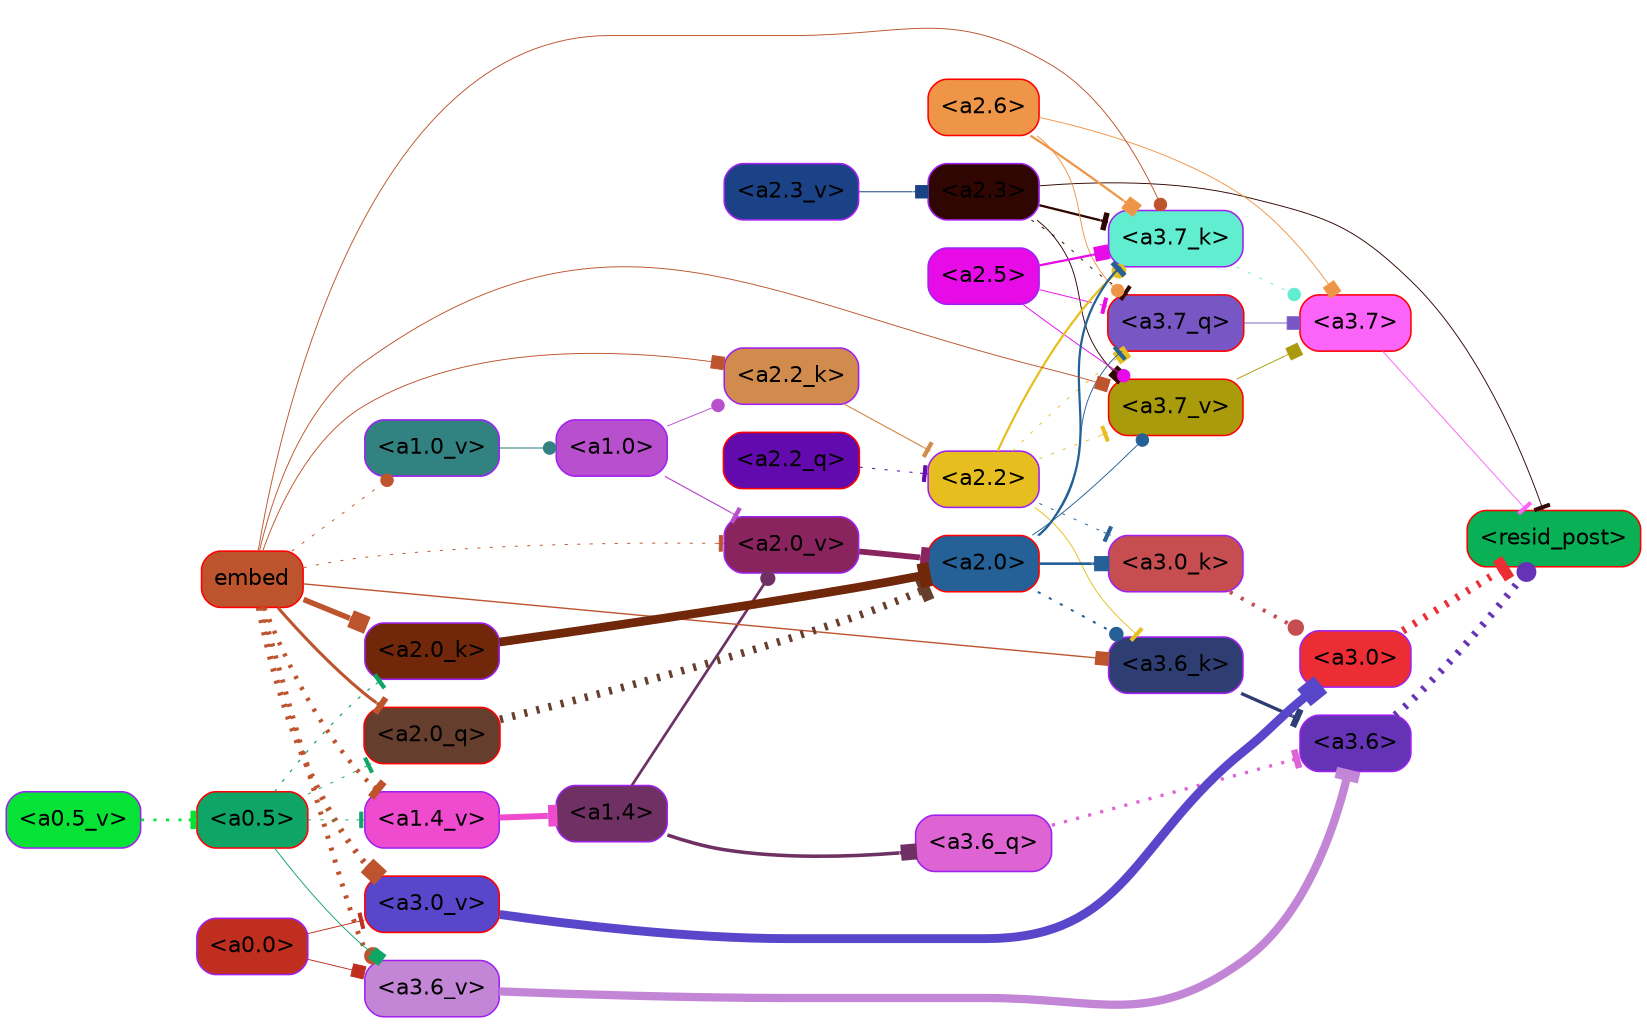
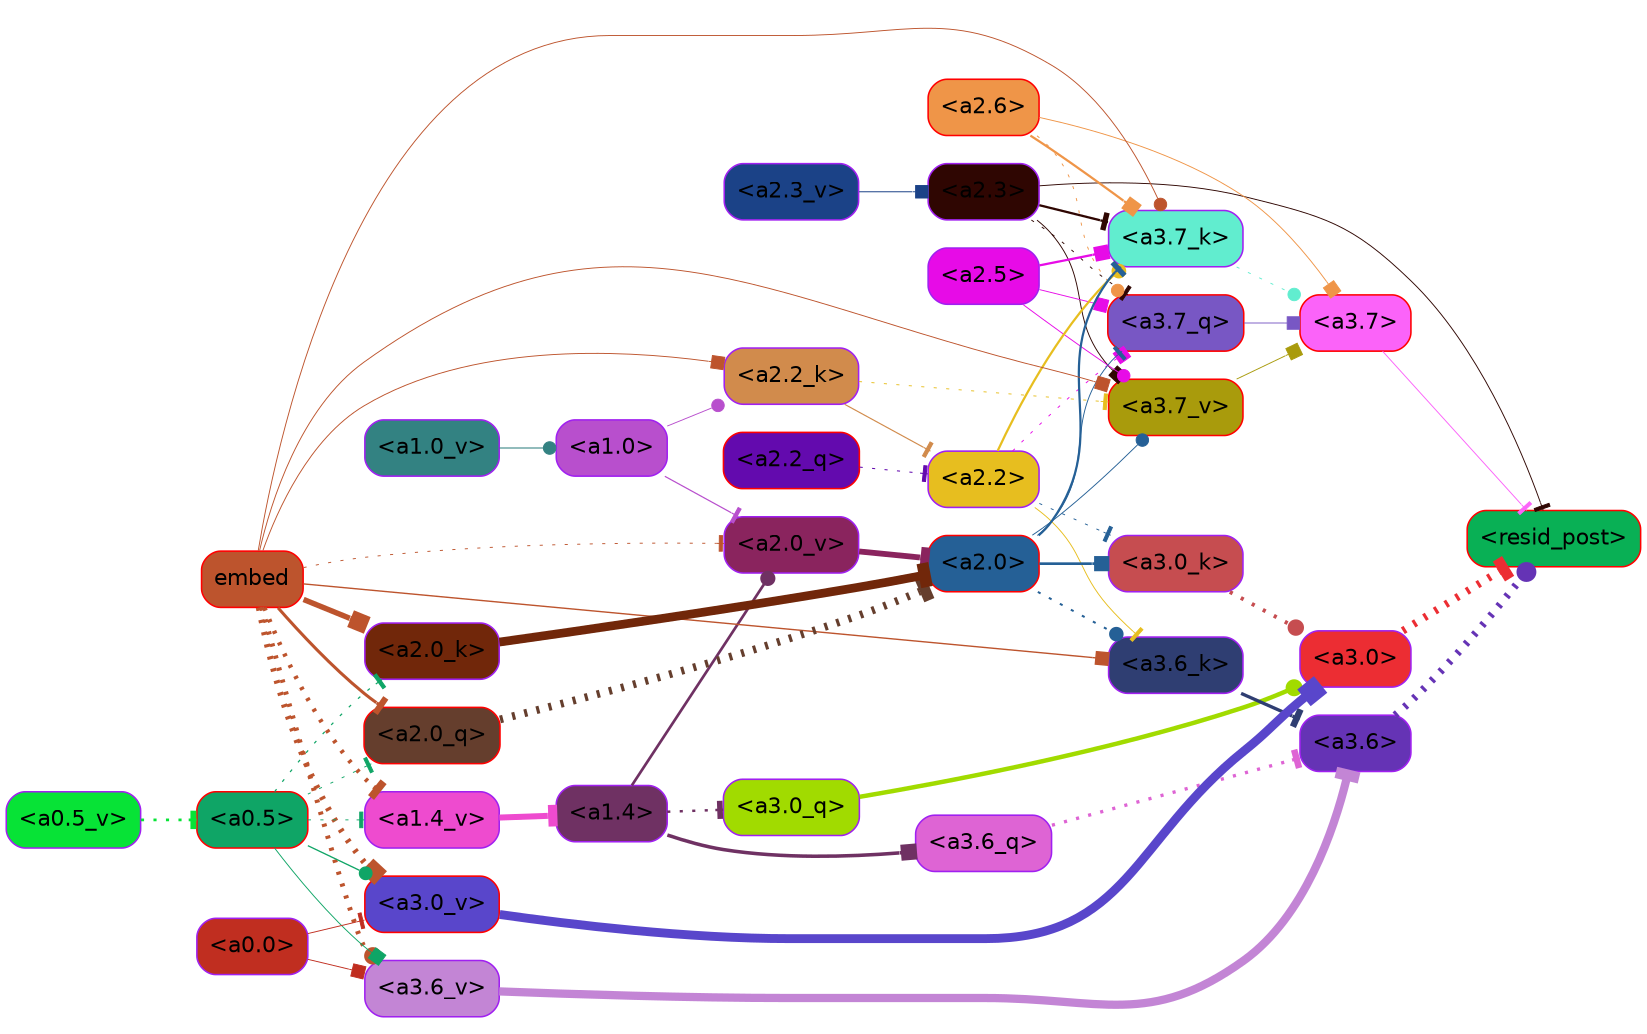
edge "<a2.6>" -> "<a3.7_q>": style solid -> dotted
edge "<a2.5>" -> "<a3.7_q>": arrowhead tee -> box
edge "<a2.2>" -> "<a3.7_q>": color #e7be1f -> #e70be7
edge "<a2.2>" -> "<a3.7_v>": now "<a2.2_k>" -> "<a3.7_v>"
edge "embed" -> "<a1.0_v>": removed
node "<a3.0_q>": added
edge "<a0.5>" -> "<a3.0_v>": added
